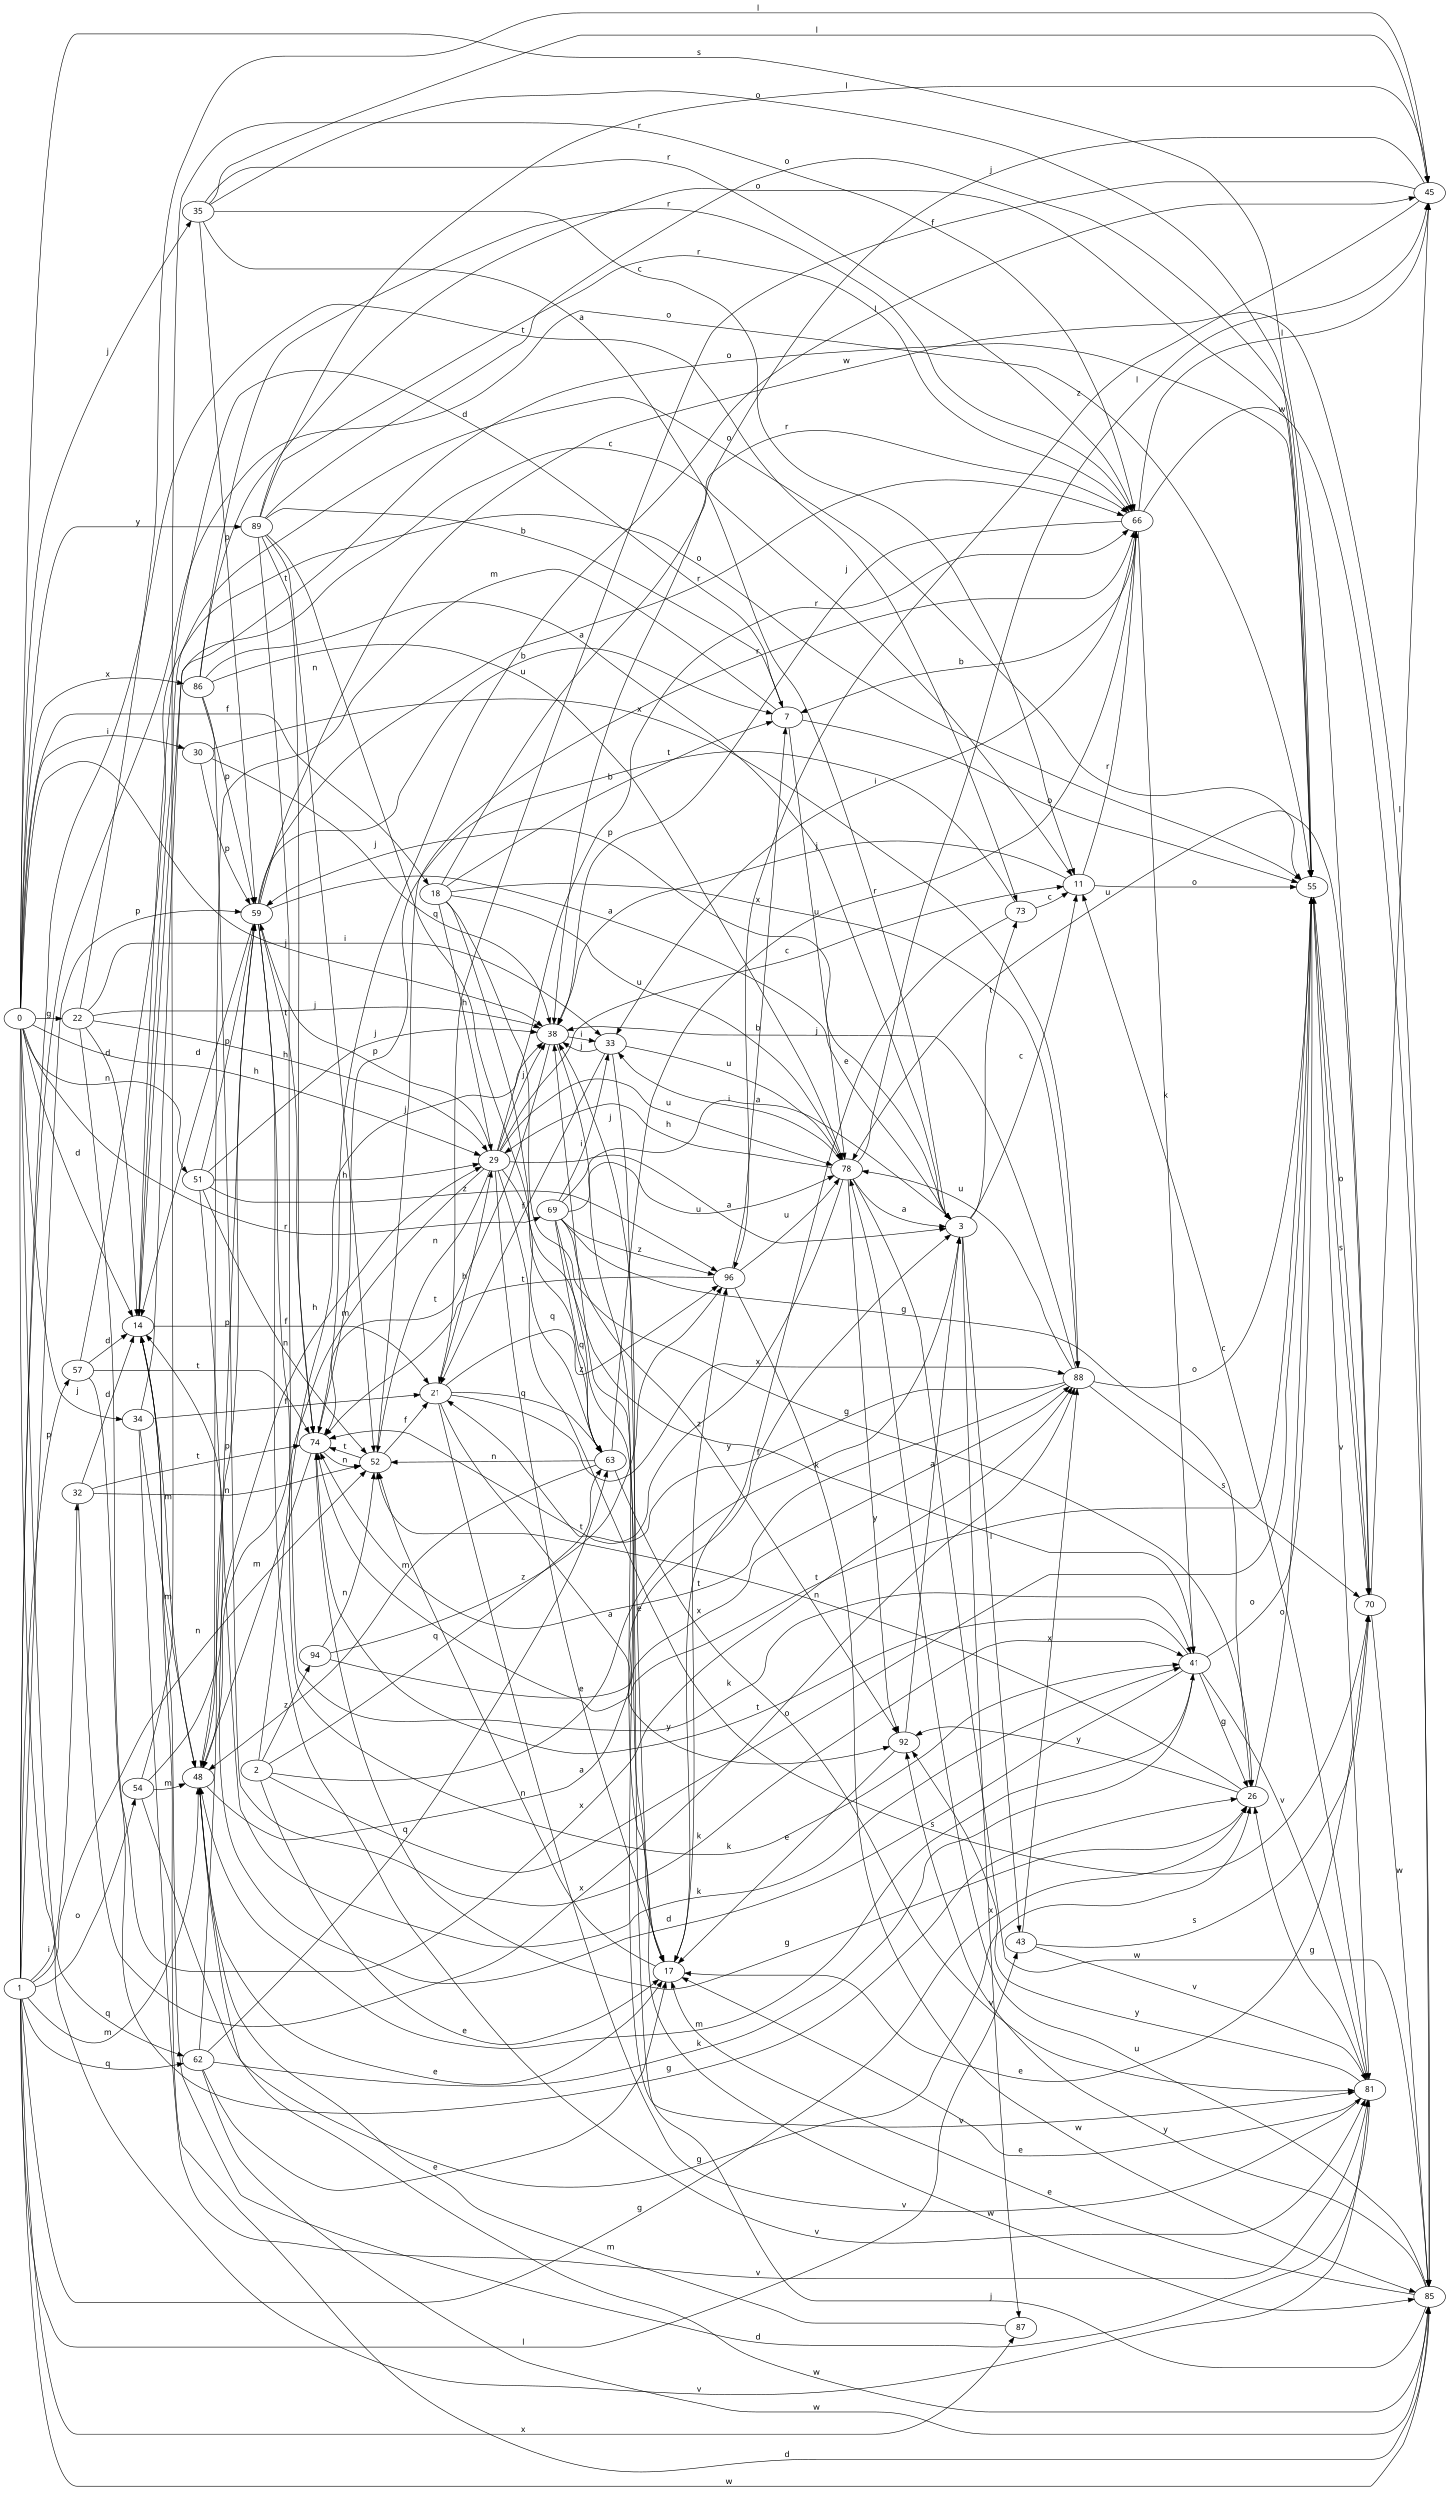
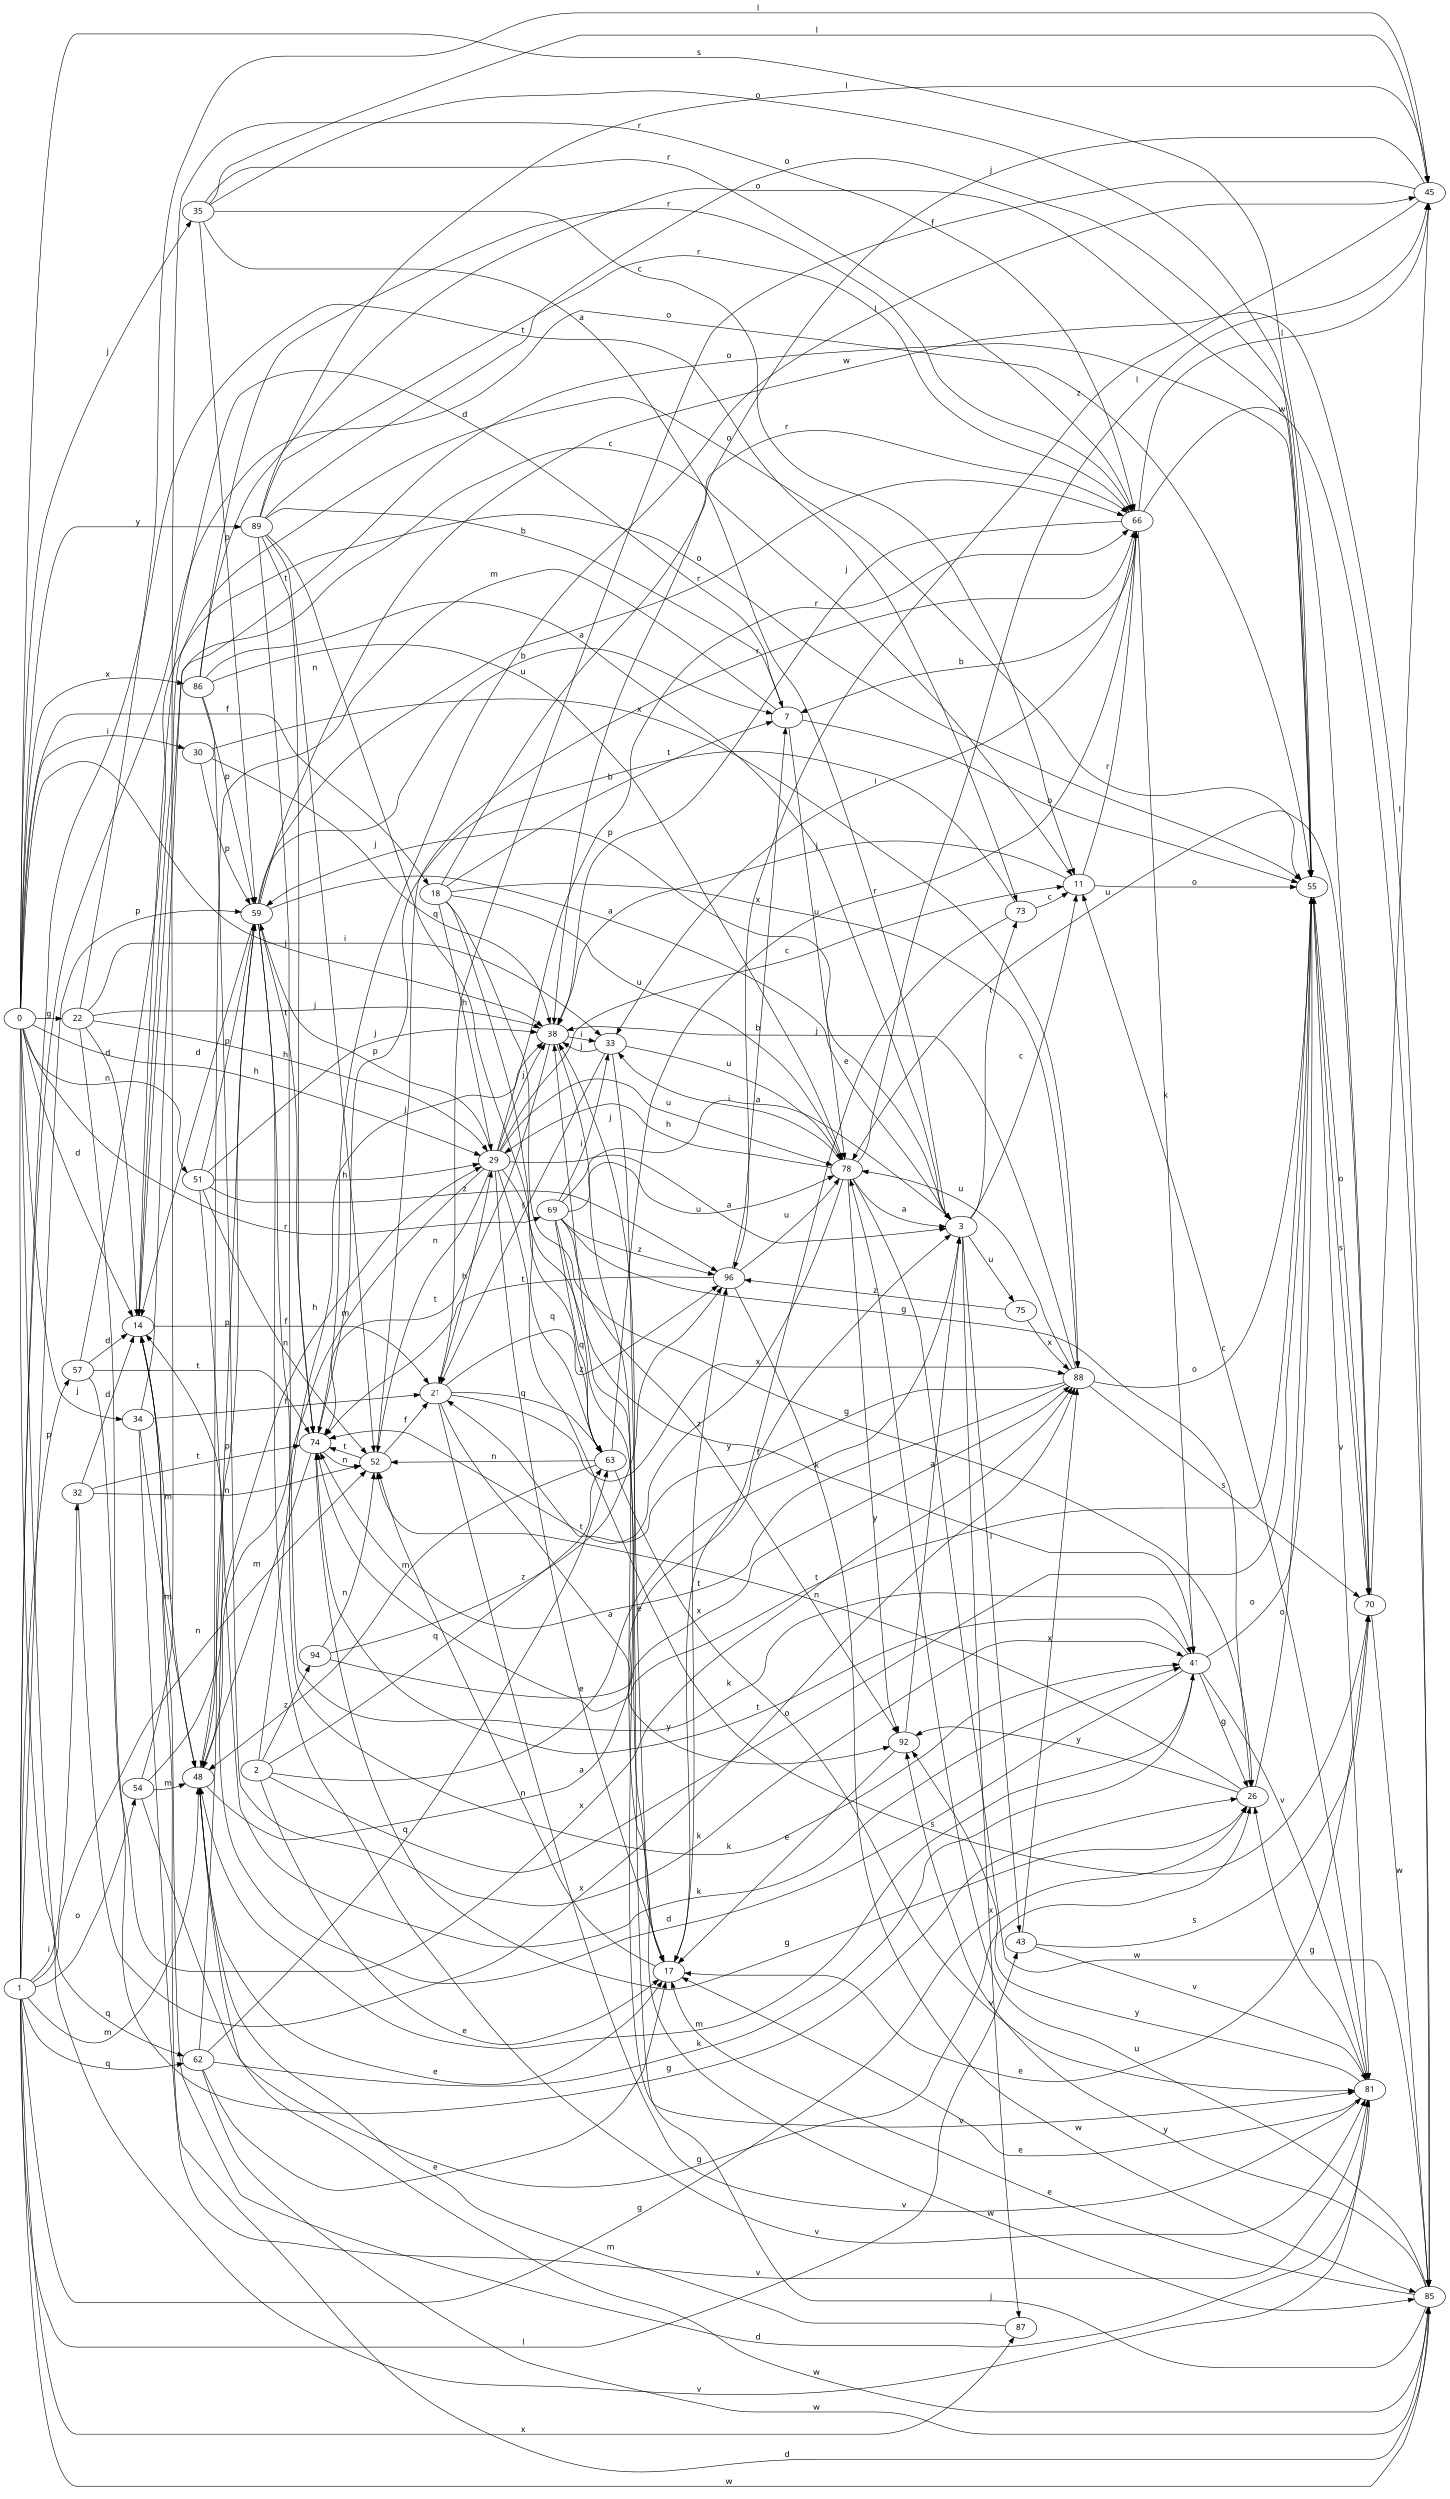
node "75": added
